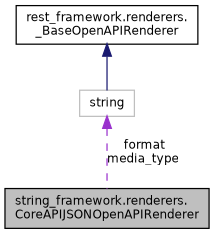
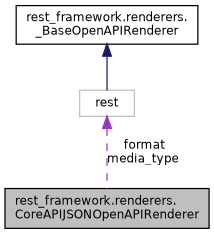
node "string": label "string" -> "rest"
node "string_framework.renderers. CoreAPIJSONOpenAPIRenderer": label "string_framework.renderers. CoreAPIJSONOpenAPIRenderer" -> "rest_framework.renderers. CoreAPIJSONOpenAPIRenderer"
